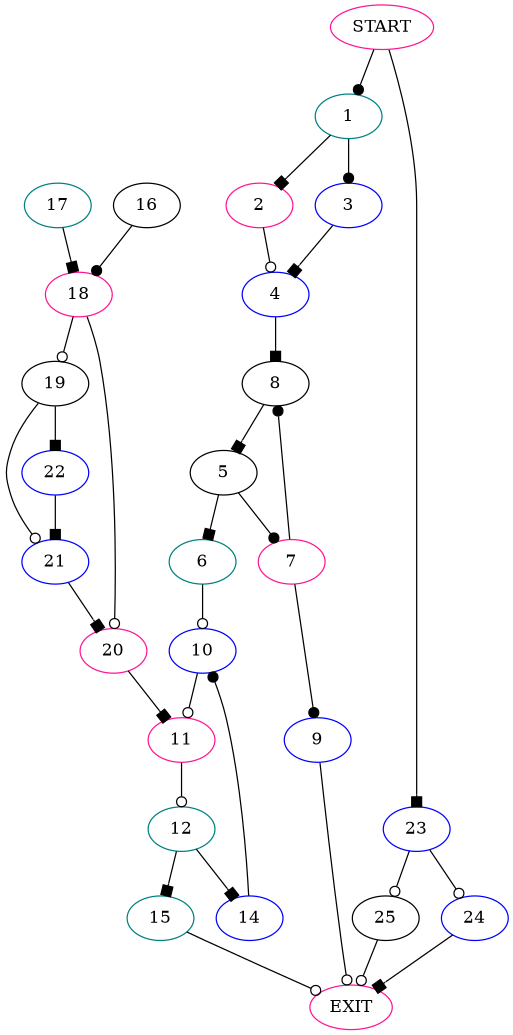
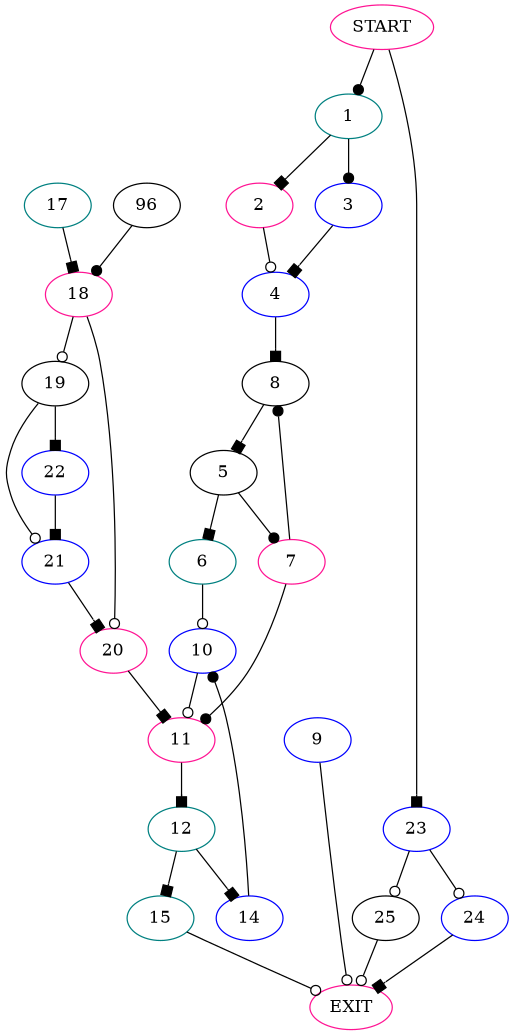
node "16": label "16" -> "96"
edge "7" -> "9": now "7" -> "11"
edge "11" -> "12": arrowhead odot -> box
